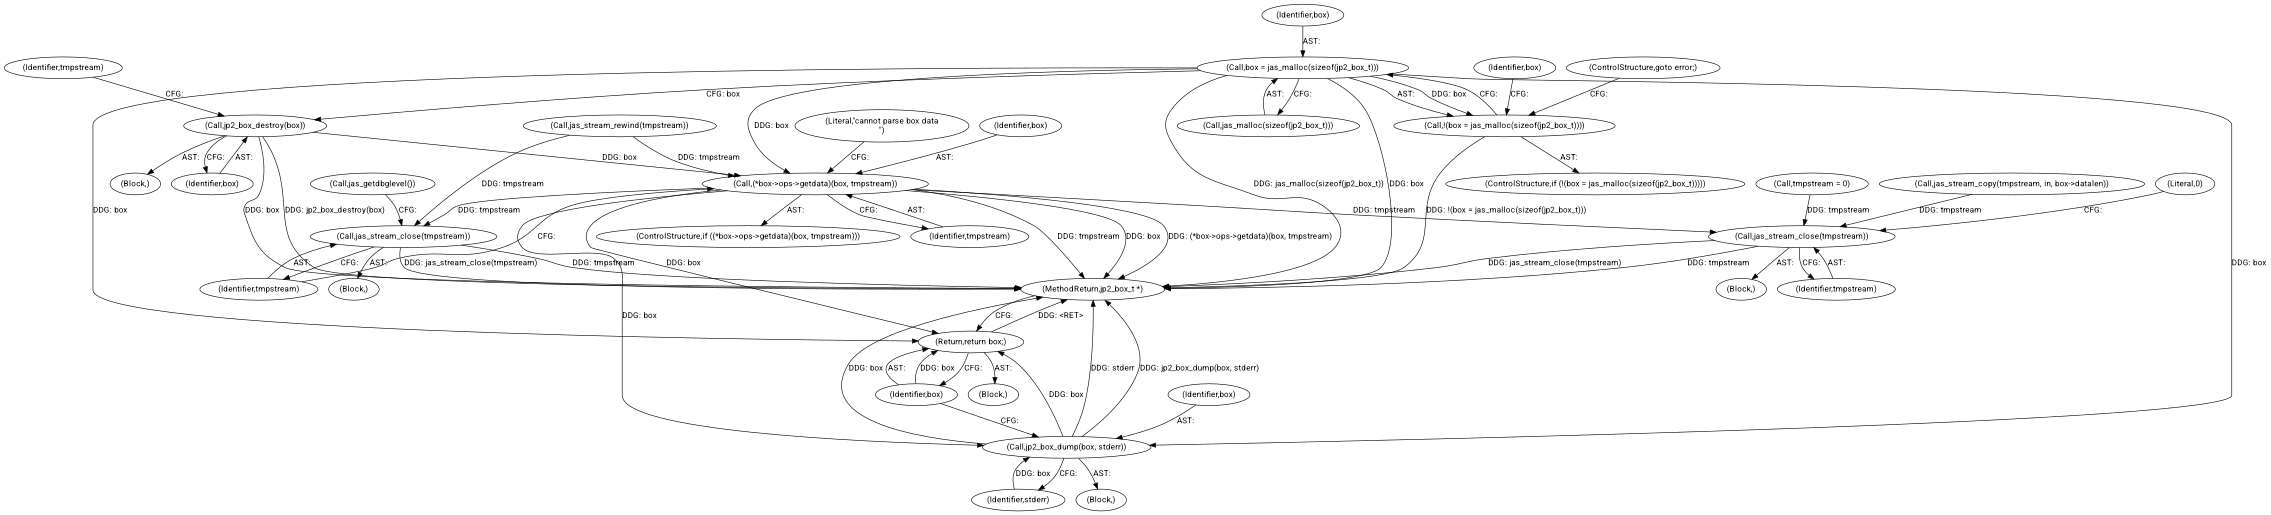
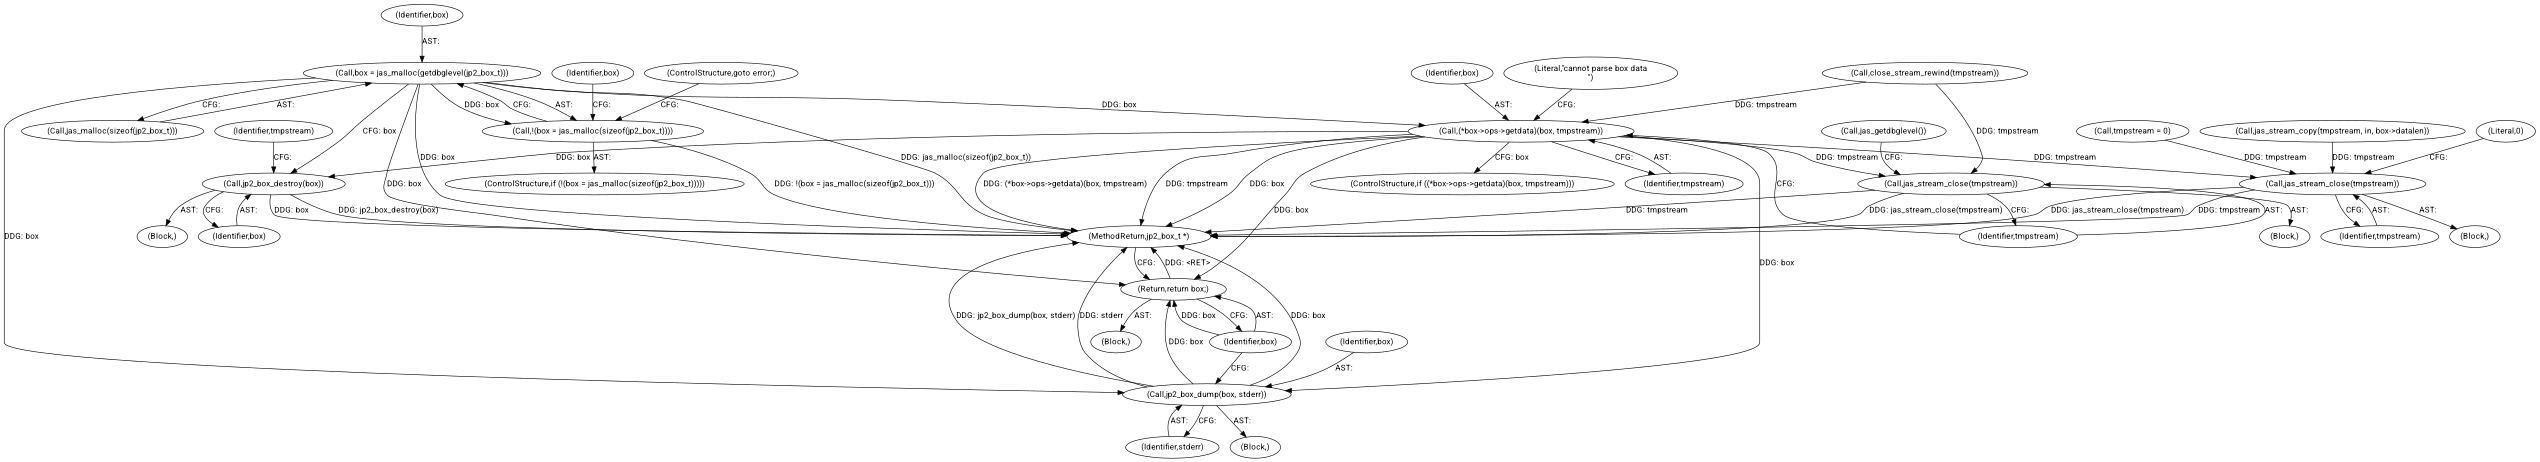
node "(Call,box = jas_malloc(sizeof(jp2_box_t)))": label "(Call,box = jas_malloc(sizeof(jp2_box_t)))" -> "(Call,box = jas_malloc(getdbglevel(jp2_box_t)))"
node "(Call,jas_stream_rewind(tmpstream))": label "(Call,jas_stream_rewind(tmpstream))" -> "(Call,close_stream_rewind(tmpstream))"
edge "(Call,jp2_box_destroy(box))" -> "(Call,(*box->ops->getdata)(box, tmpstream))": reversed
edge "(Call,(*box->ops->getdata)(box, tmpstream))" -> "(ControlStructure,if ((*box->ops->getdata)(box, tmpstream)))": label "AST: " -> "CFG: box"
edge "(Identifier,stderr)" -> "(Call,jp2_box_dump(box, stderr))": label "DDG: box" -> "AST: "
